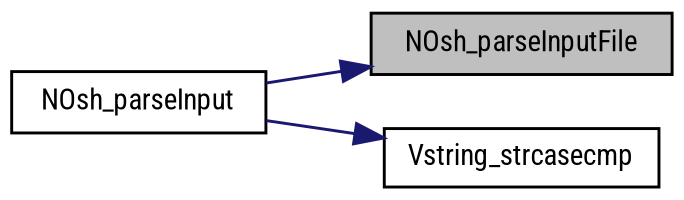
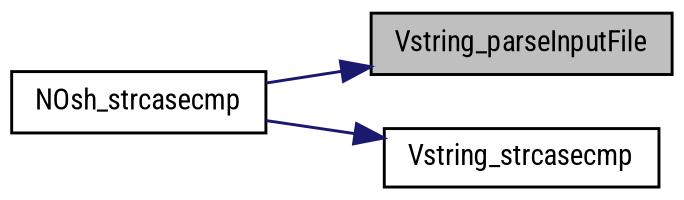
node "NOsh_parseInputFile": label "NOsh_parseInputFile" -> "Vstring_parseInputFile"
node "NOsh_parseInput": label "NOsh_parseInput" -> "NOsh_strcasecmp"
